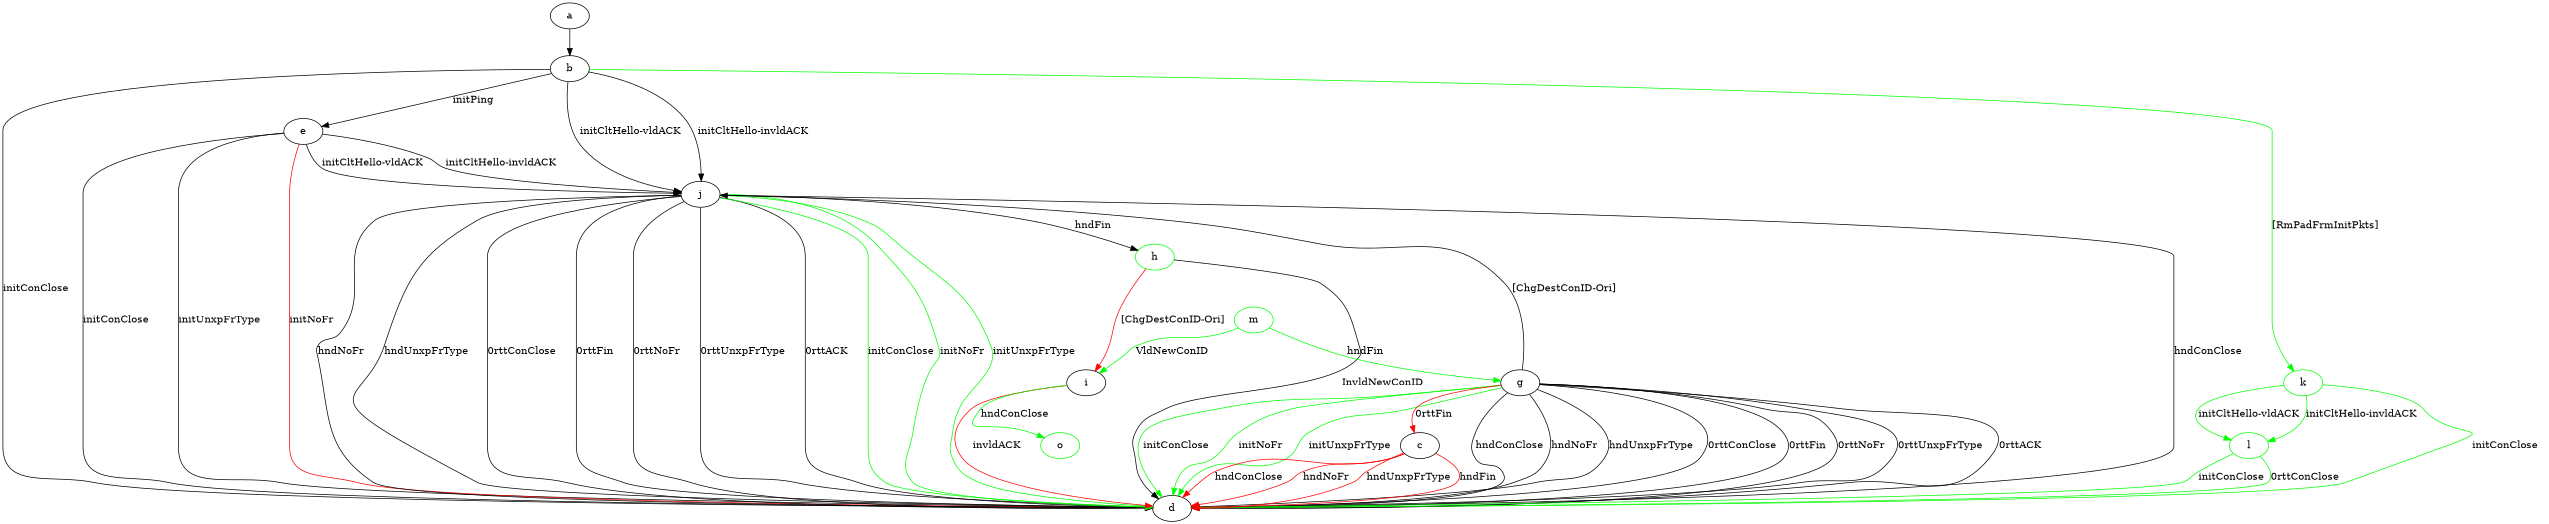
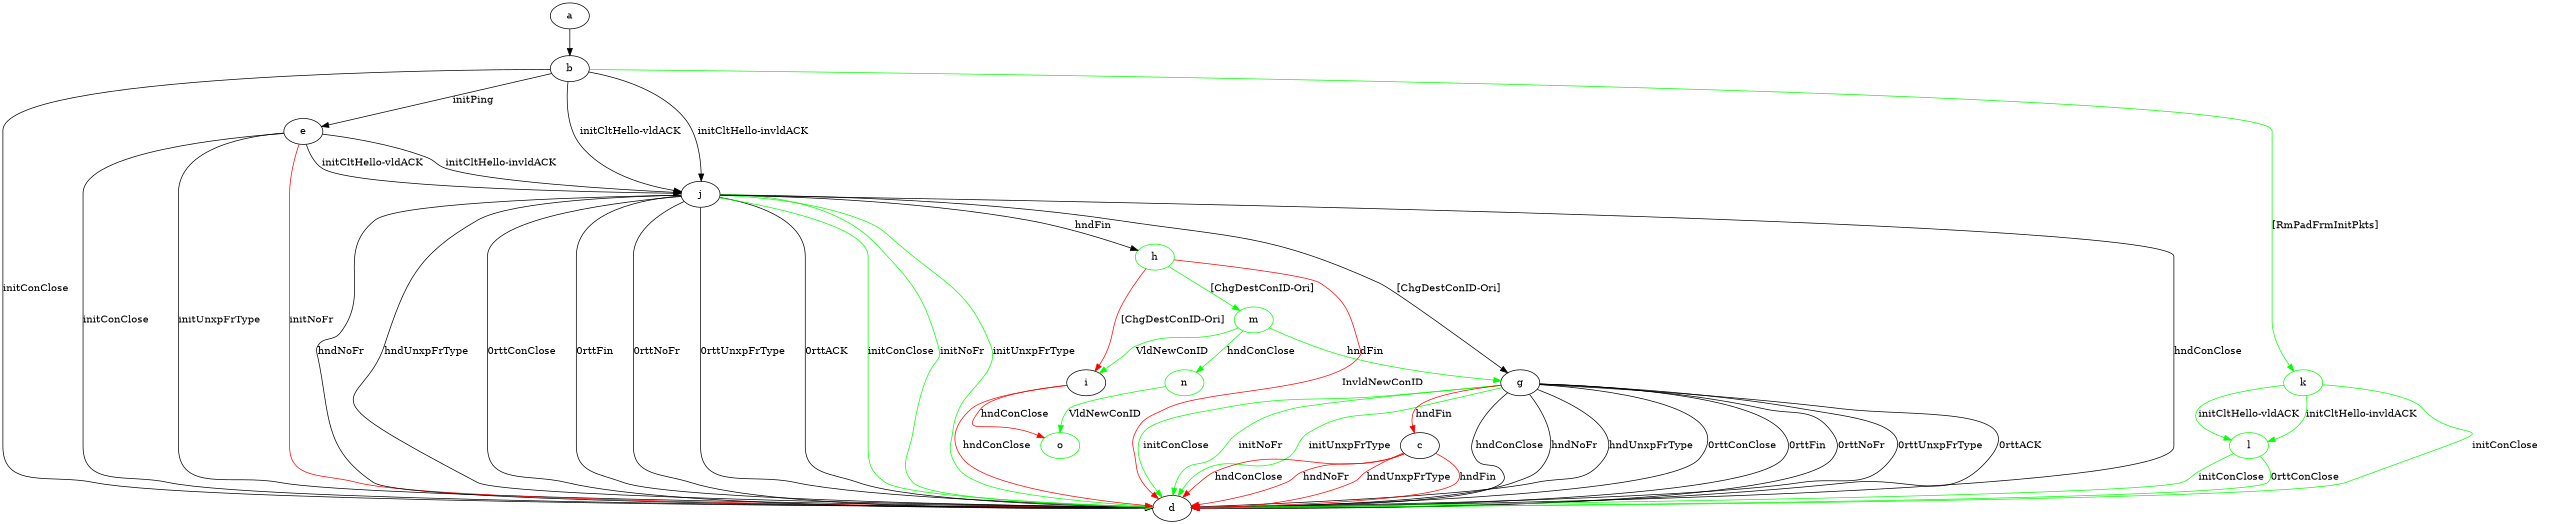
edge "g" -> "j": reversed
edge "h" -> "m": added, label "[ChgDestConID-Ori]"
edge "h" -> "d": color black -> red
node "n": added
edge "i" -> "o": color green -> red
edge "g" -> "c": label "0rttFin " -> "hndFin "
edge "i" -> "d": label "invldACK " -> "hndConClose "
